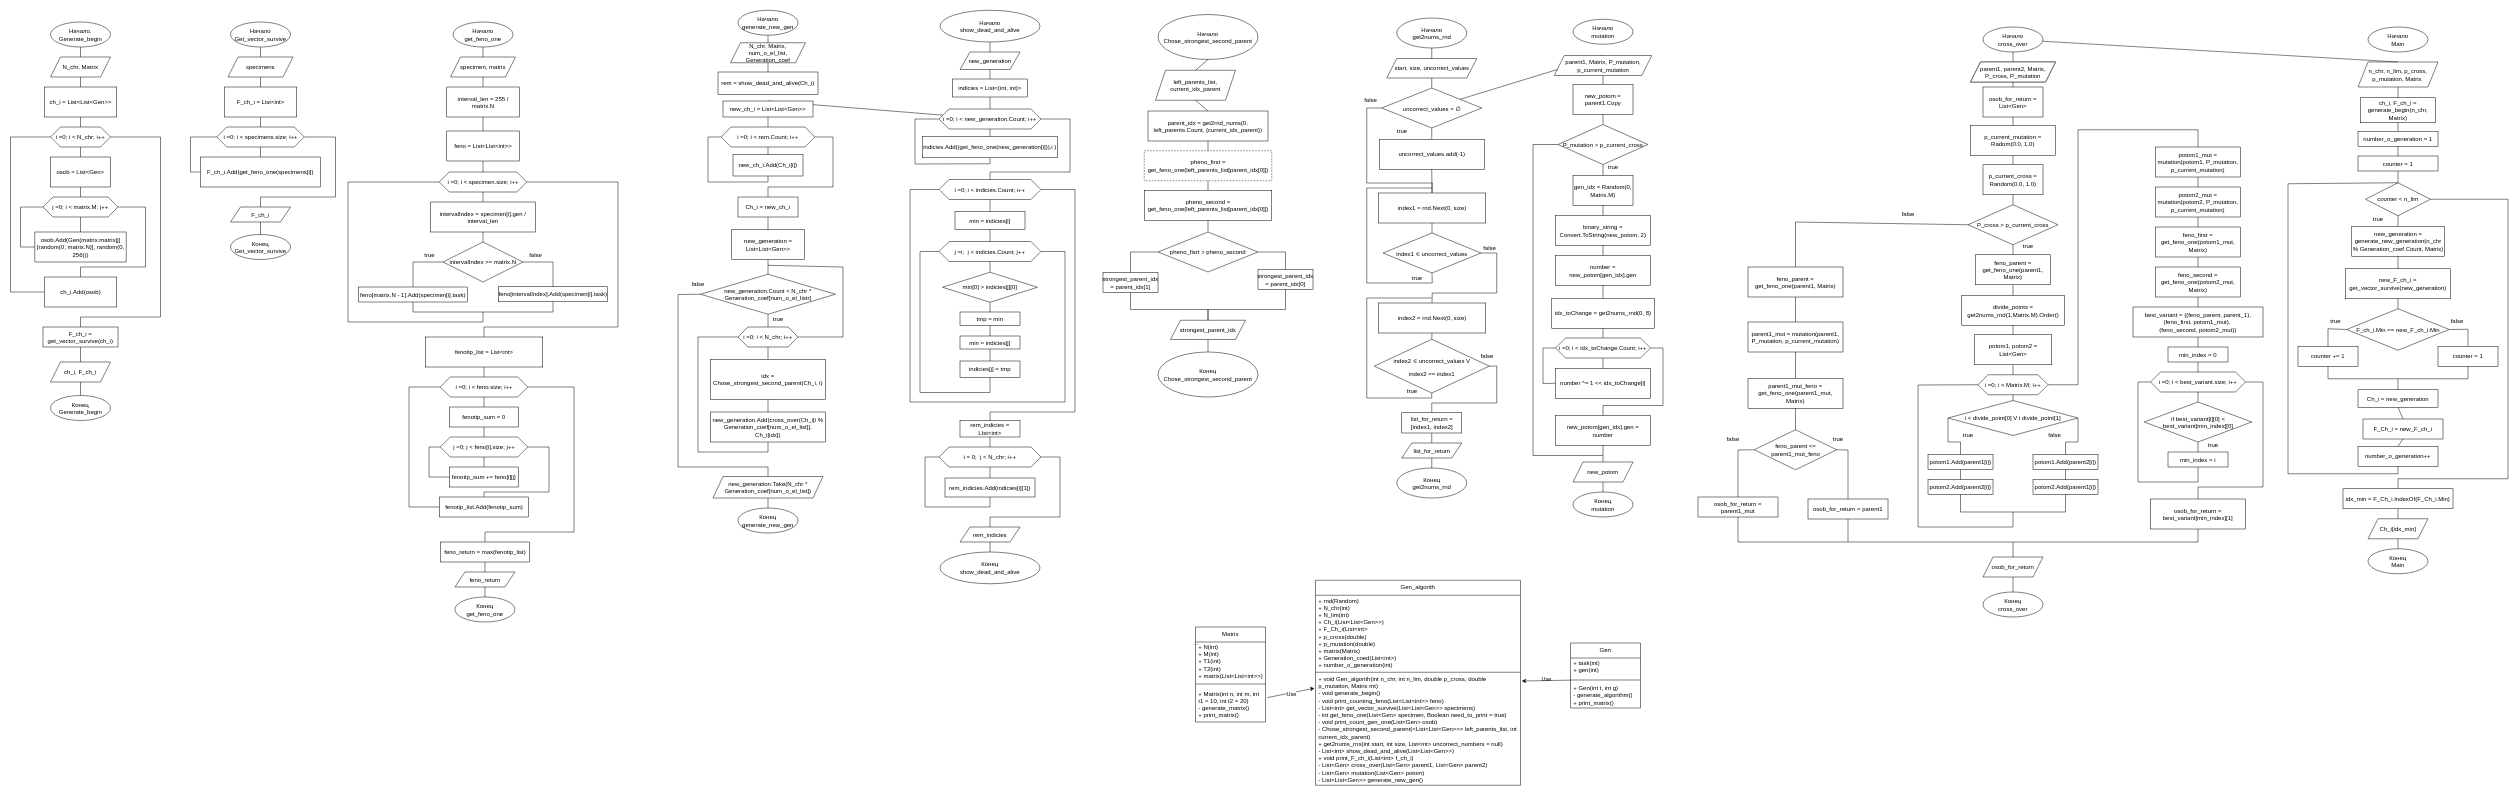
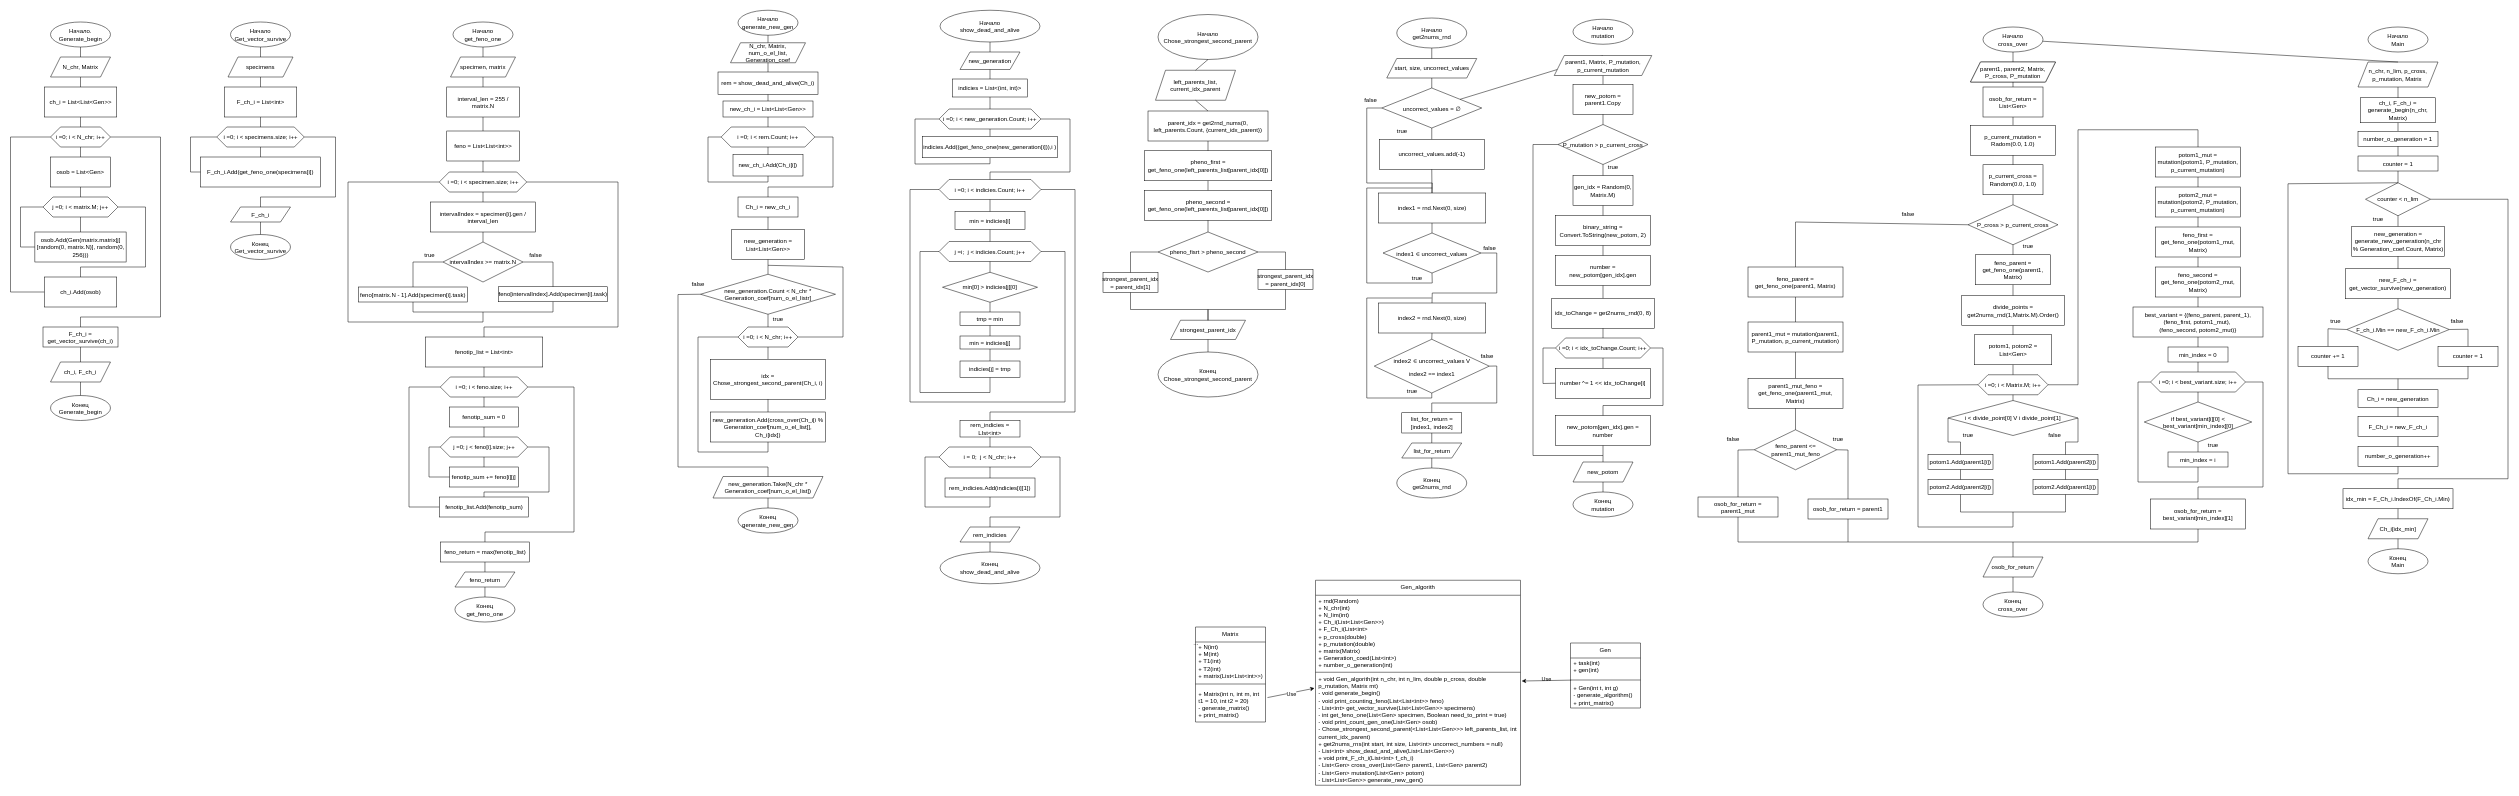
edge "new_ch_i = List<List<Gen>>" -- "i =0; i < new_generation.Count; i++": now "new_ch_i = List<List<Gen>>" -- "rem = show_dead_and_alive(Ch_i)"
node "pheno_first = get_feno_one(left_parents_list[parent_idx[0]])": style dashed -> solid
node "F_Ch_i = new_F_ch_i": moved (2403, 429) -> (2398, 427)
